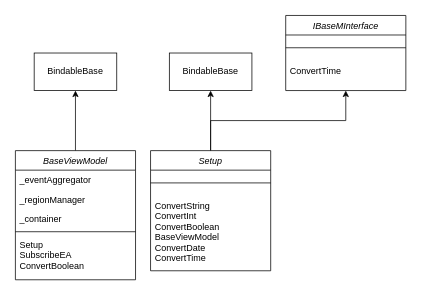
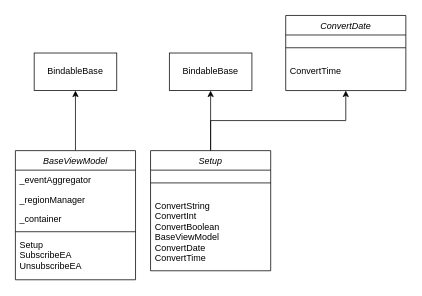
node "IBaseMInterface": label "IBaseMInterface" -> "ConvertDate"
node "Setup SubscribeEA ConvertBoolean": label "Setup SubscribeEA ConvertBoolean" -> "Setup SubscribeEA UnsubscribeEA"
